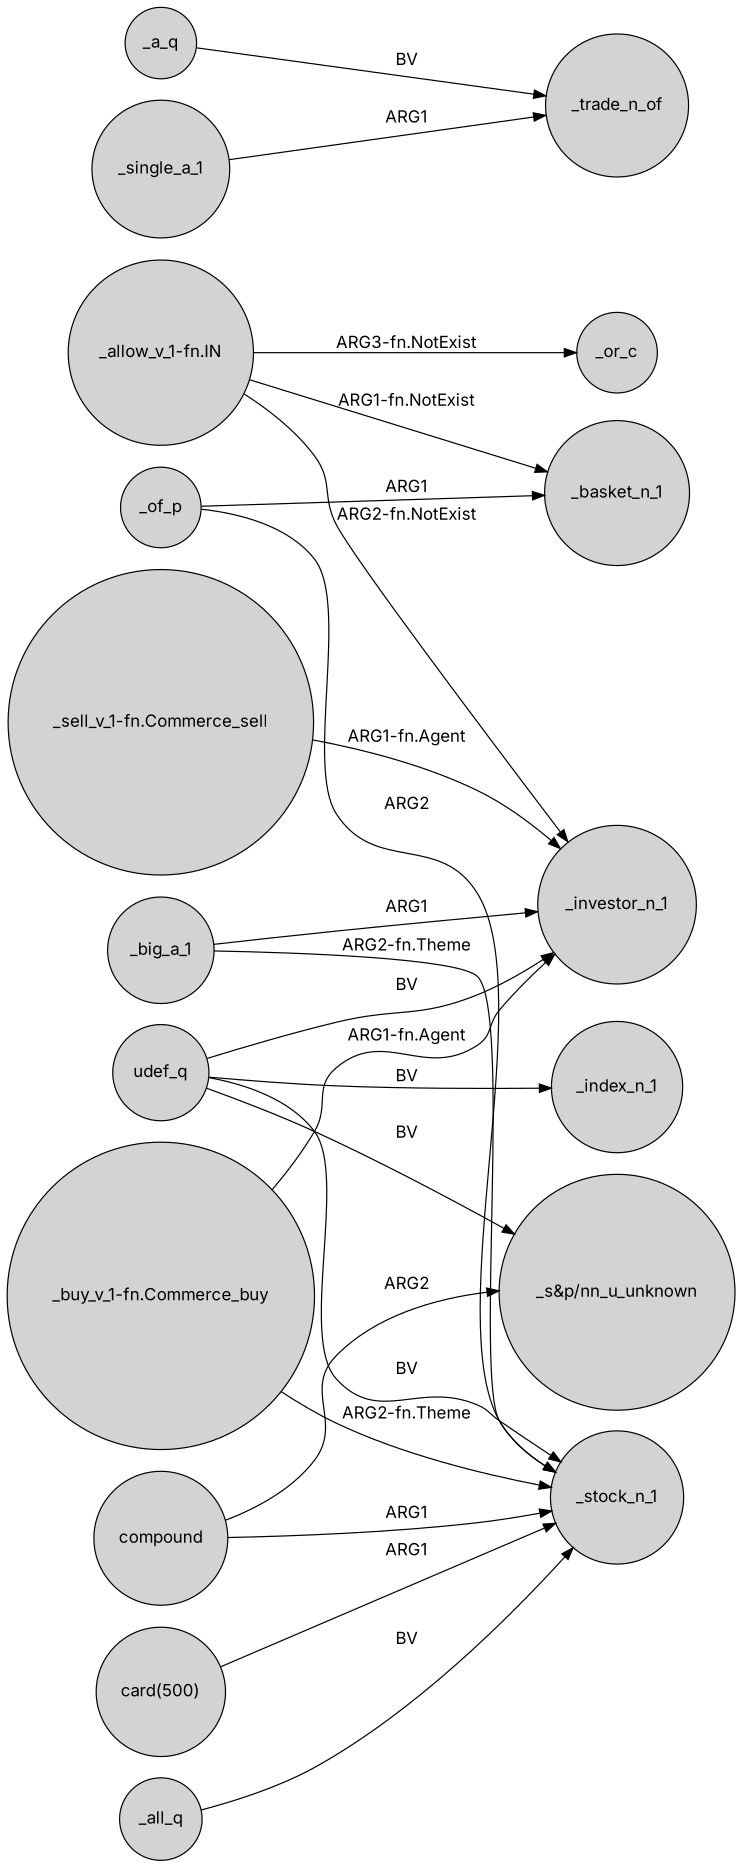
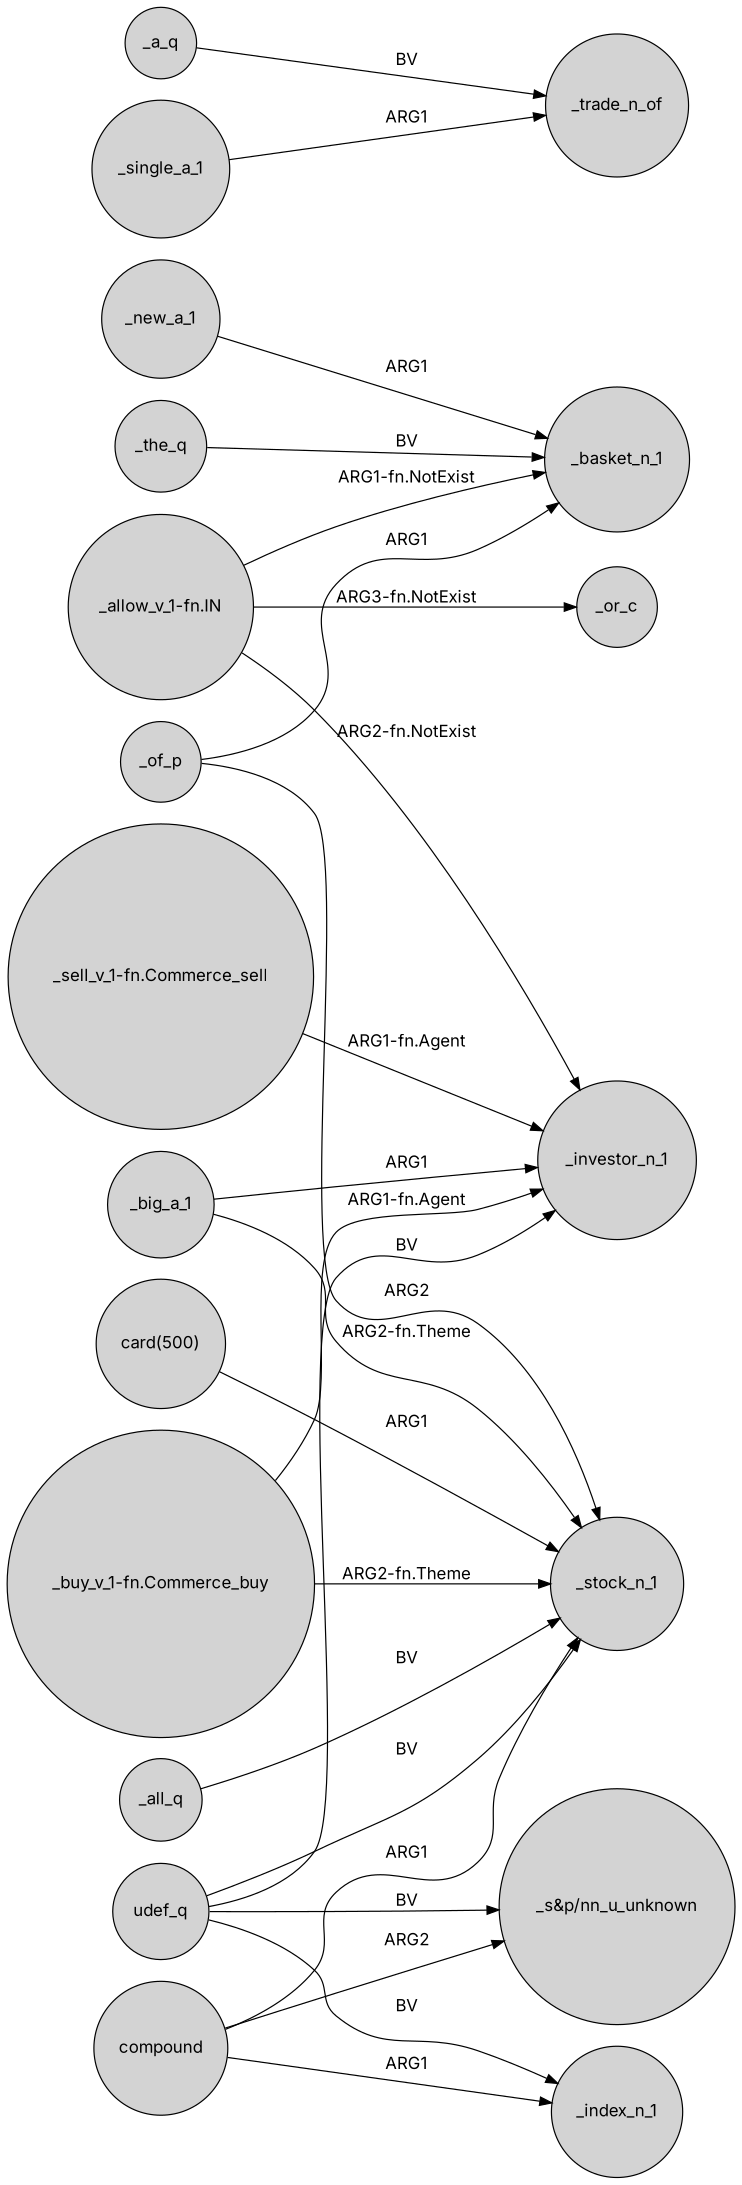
node "_new_a_1": added
node "_the_q": added
edge "compound" -> "_index_n_1": added, label "ARG1"
